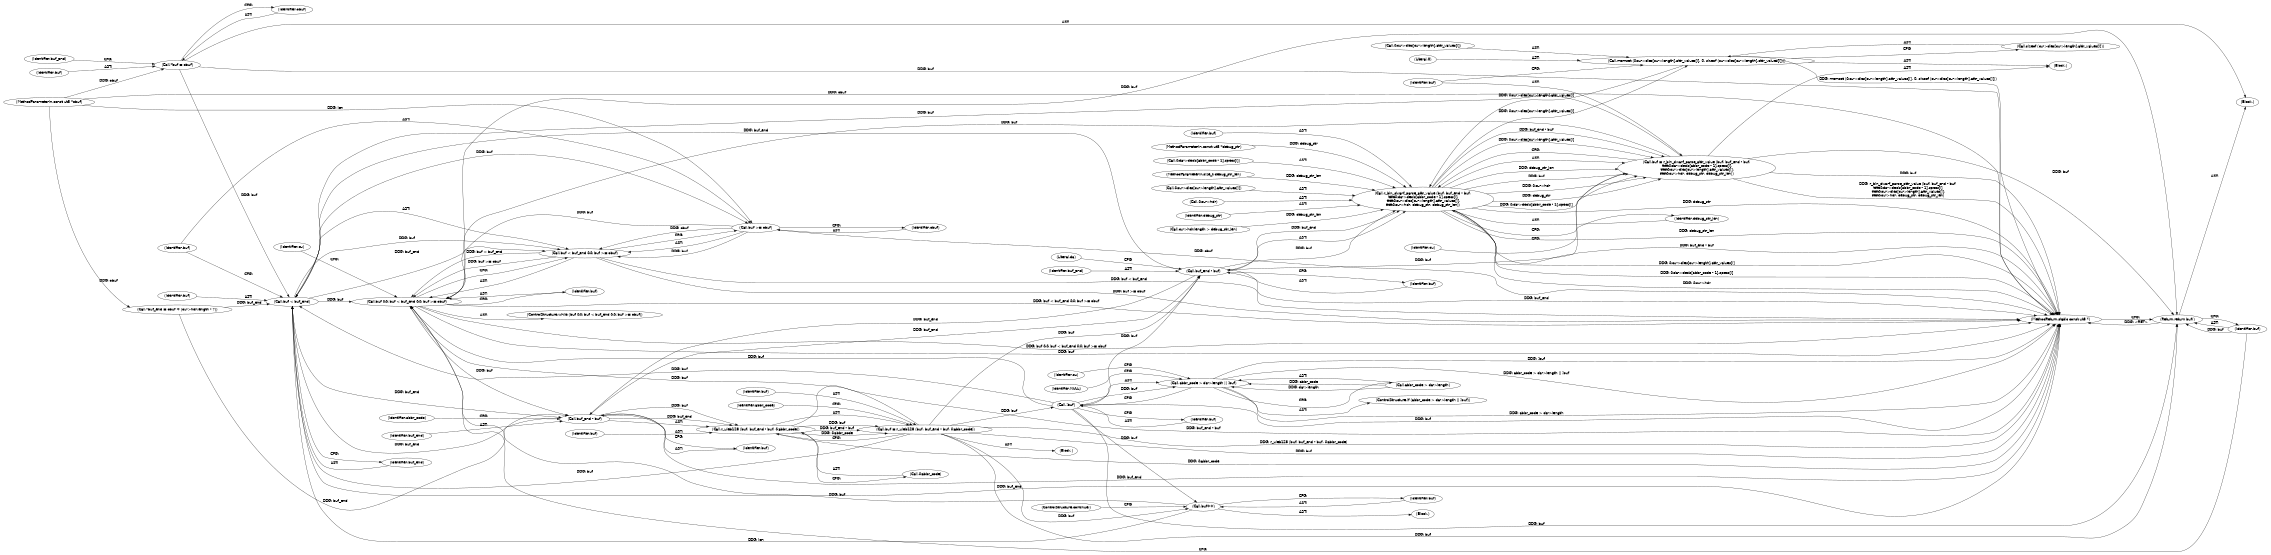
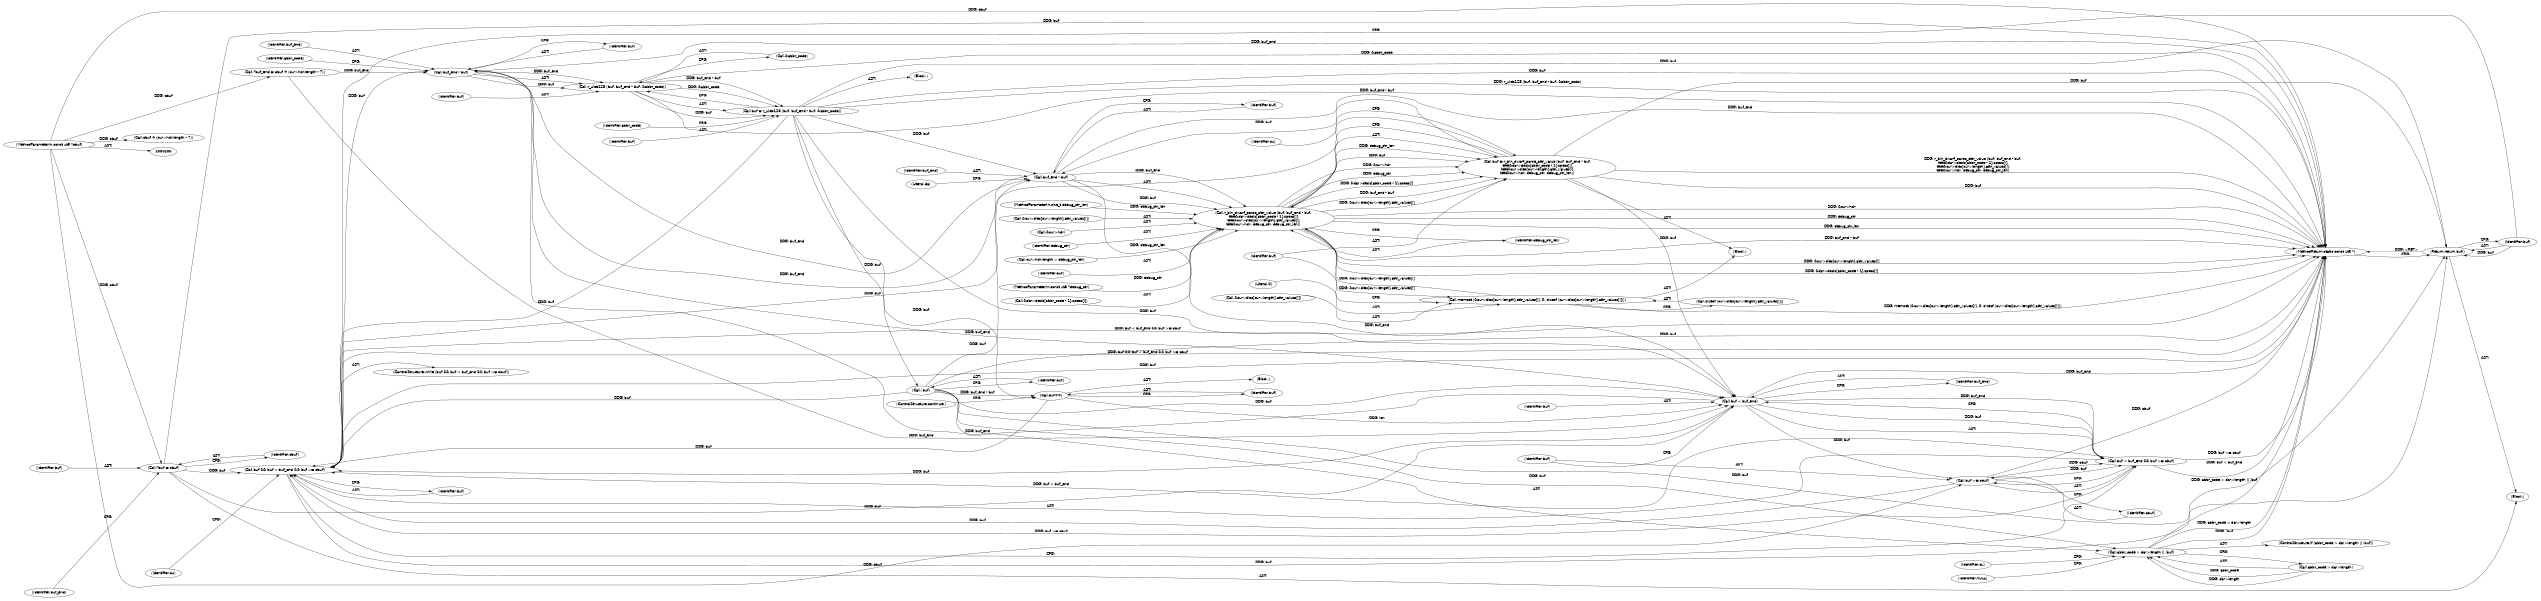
edge "(MethodParameterIn,const ut8 *obuf)" -> "(Call,buf >= obuf)": label "DDG: len" -> "DDG: obuf"
node "(Call,obuf + (cu->hdr.length - 7))": added
node "1000100": added
edge "(Call,abbr_code > da->length || !buf)" -> "(Call,!buf)": removed, label "CFG:"
edge "(Call,buf < buf_end && buf >= obuf)" -> "(Call,buf < buf_end)": added, label "CFG:"
edge "(Call,!buf)" -> "(Call,buf++)": label "DDG: buf" -> "DDG: buf_end - buf"
edge "(Call,*buf = obuf)" -> "(Call,buf && buf < buf_end && buf >= obuf)": added, label "DDG: buf"
